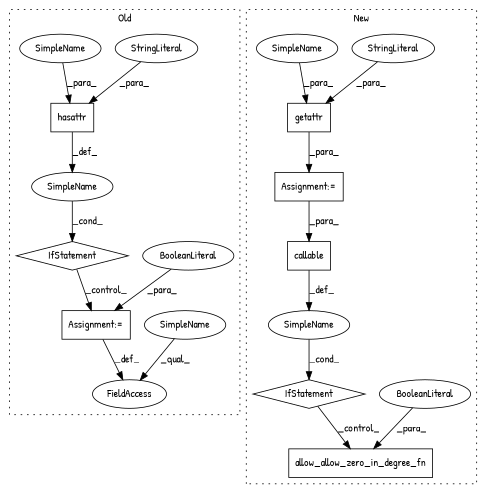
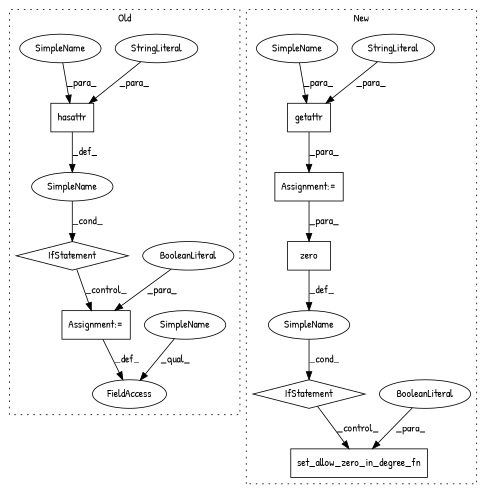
node "callable": label "callable" -> "zero"
node "allow_allow_zero_in_degree_fn": label "allow_allow_zero_in_degree_fn" -> "set_allow_zero_in_degree_fn"
